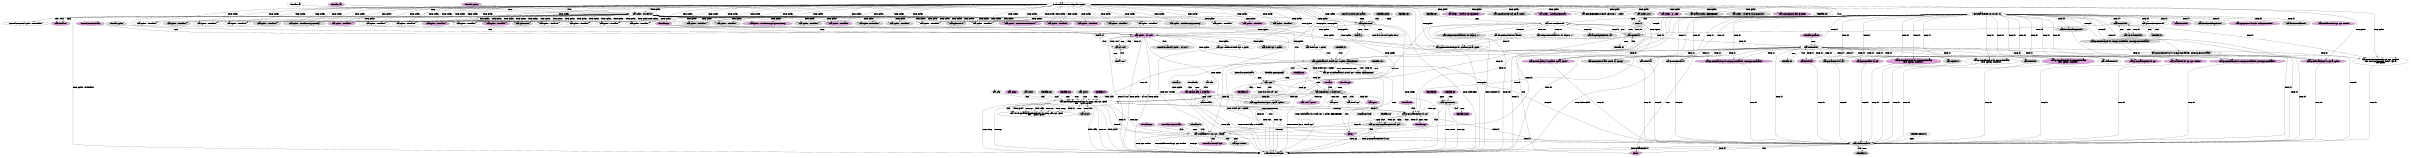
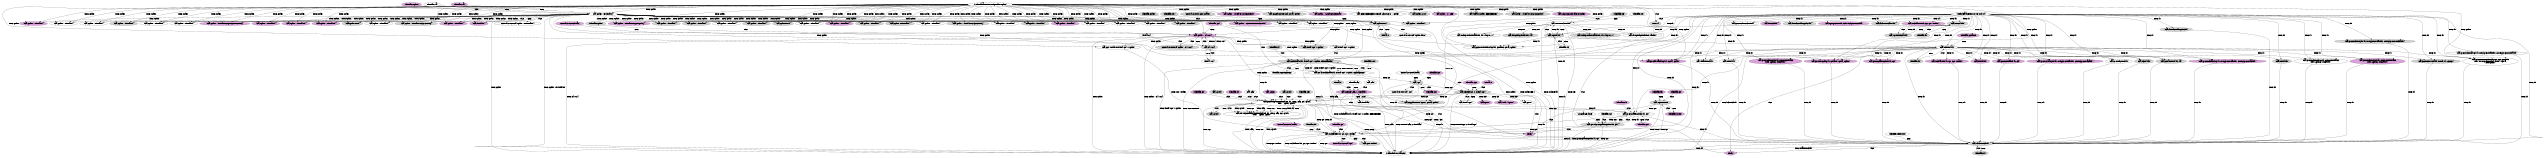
node "(Call,optlen < sizeof(struct group_req))": added
